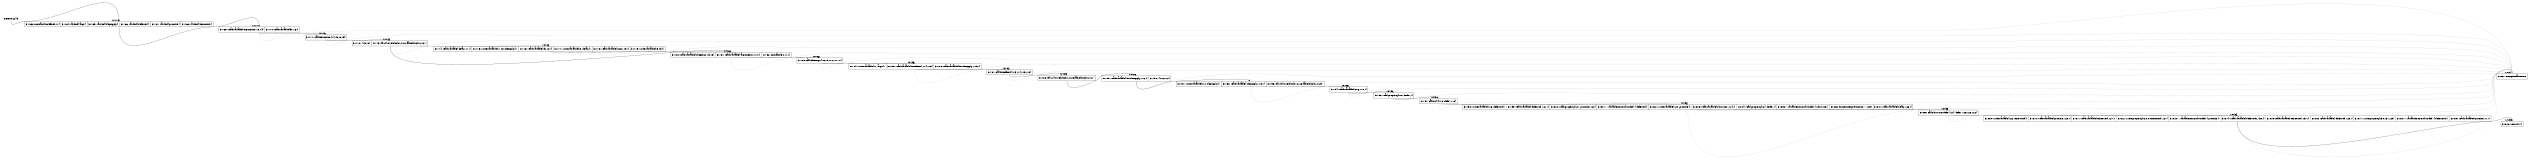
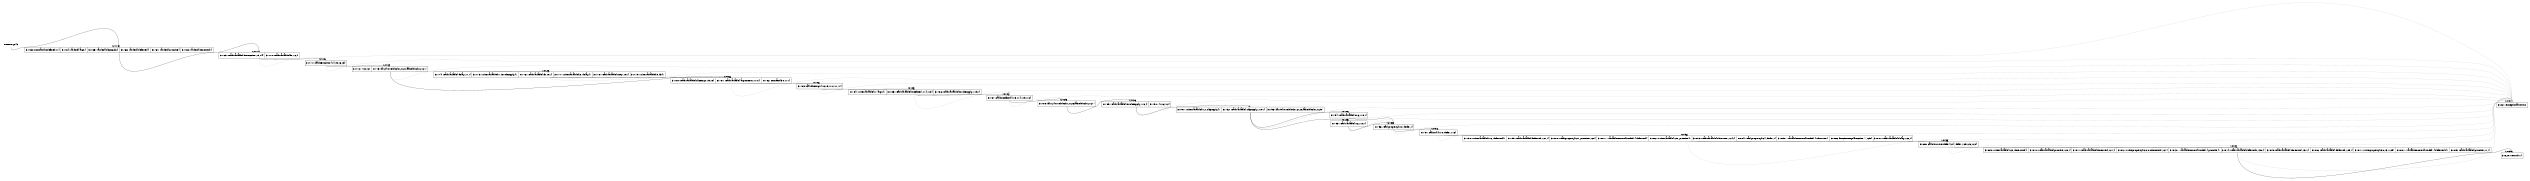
node "31795: read-variable['$q',v18,-]": added
